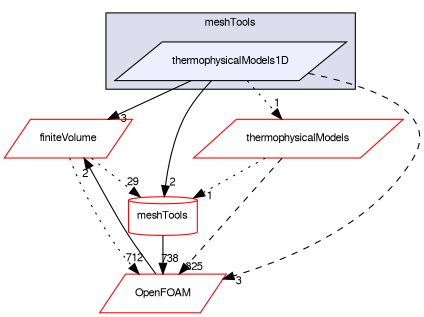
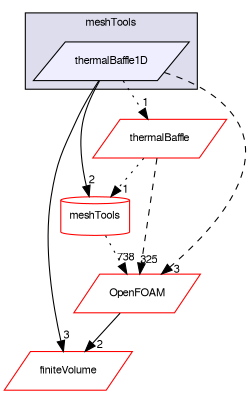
node "thermophysicalModels1D": label "thermophysicalModels1D" -> "thermalBaffle1D"
node "thermophysicalModels": label "thermophysicalModels" -> "thermalBaffle"
edge "finiteVolume" -> "meshTools": removed
edge "finiteVolume" -> "OpenFOAM": removed
edge "meshTools" -> "OpenFOAM": style solid -> dotted
